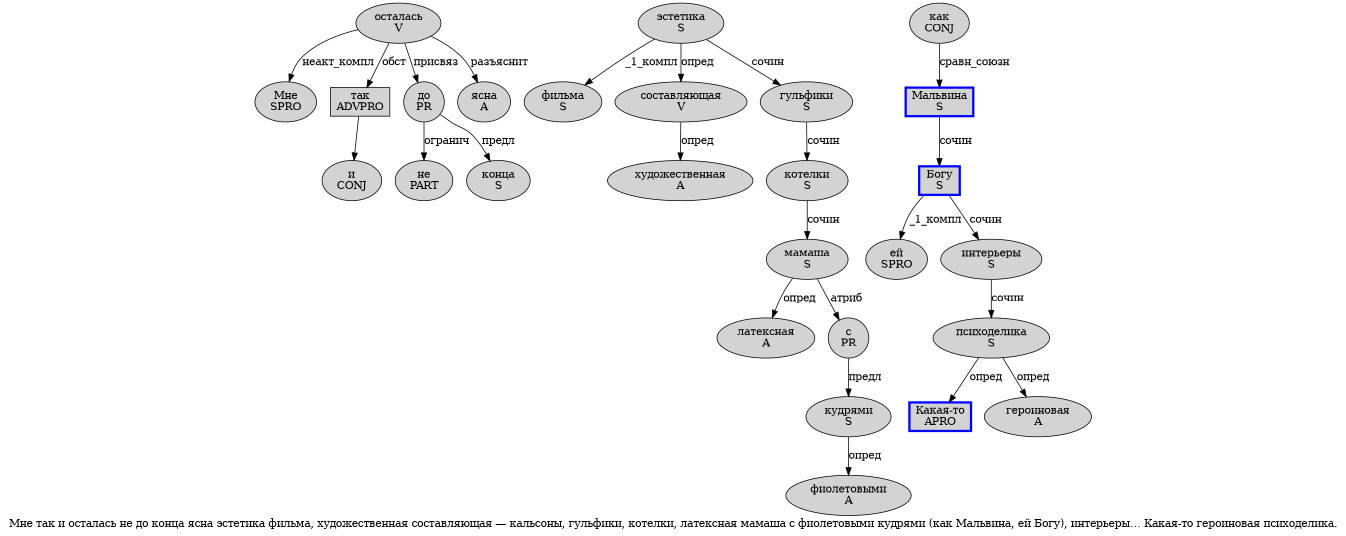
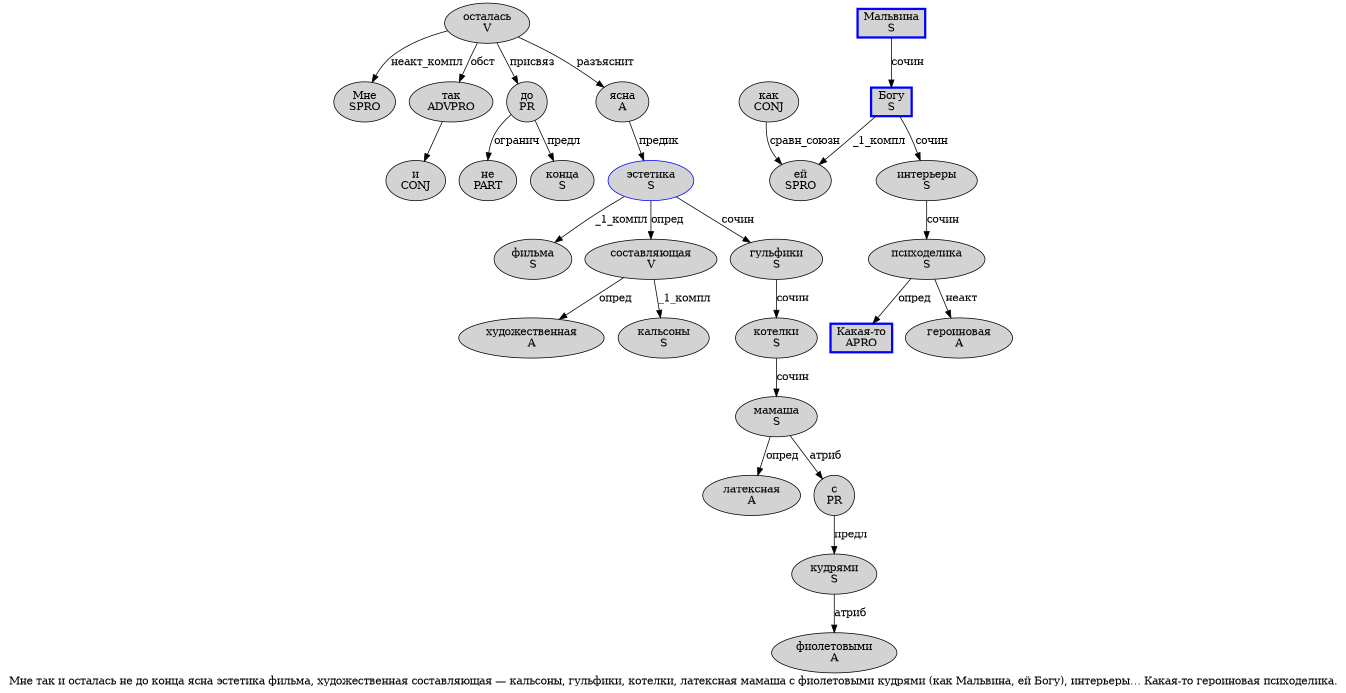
node "эстетика S": color black -> blue
edge "как CONJ" -> "Мальвина S": now "как CONJ" -> "ей SPRO"
node "так ADVPRO": shape box -> ellipse
edge "ясна A" -> "эстетика S": added, label "предик"
node "кальсоны S": added
edge "психоделика S" -> "героиновая A": label "опред" -> "неакт"
edge "кудрями S" -> "фиолетовыми A": label "опред" -> "атриб"
